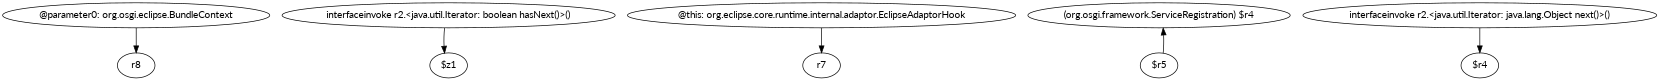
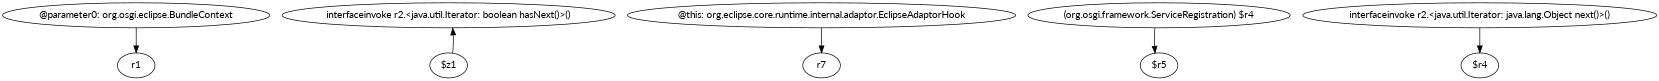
edge "interfaceinvoke r2.<java.util.Iterator: boolean hasNext()>()" -> "$z1": reversed
edge "$r5" -> "(org.osgi.framework.ServiceRegistration) $r4": reversed
node "r8": label "r8" -> "r1"
